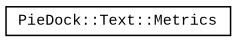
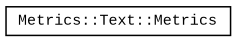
node "PieDock::Text::Metrics": label "PieDock::Text::Metrics" -> "Metrics::Text::Metrics"
